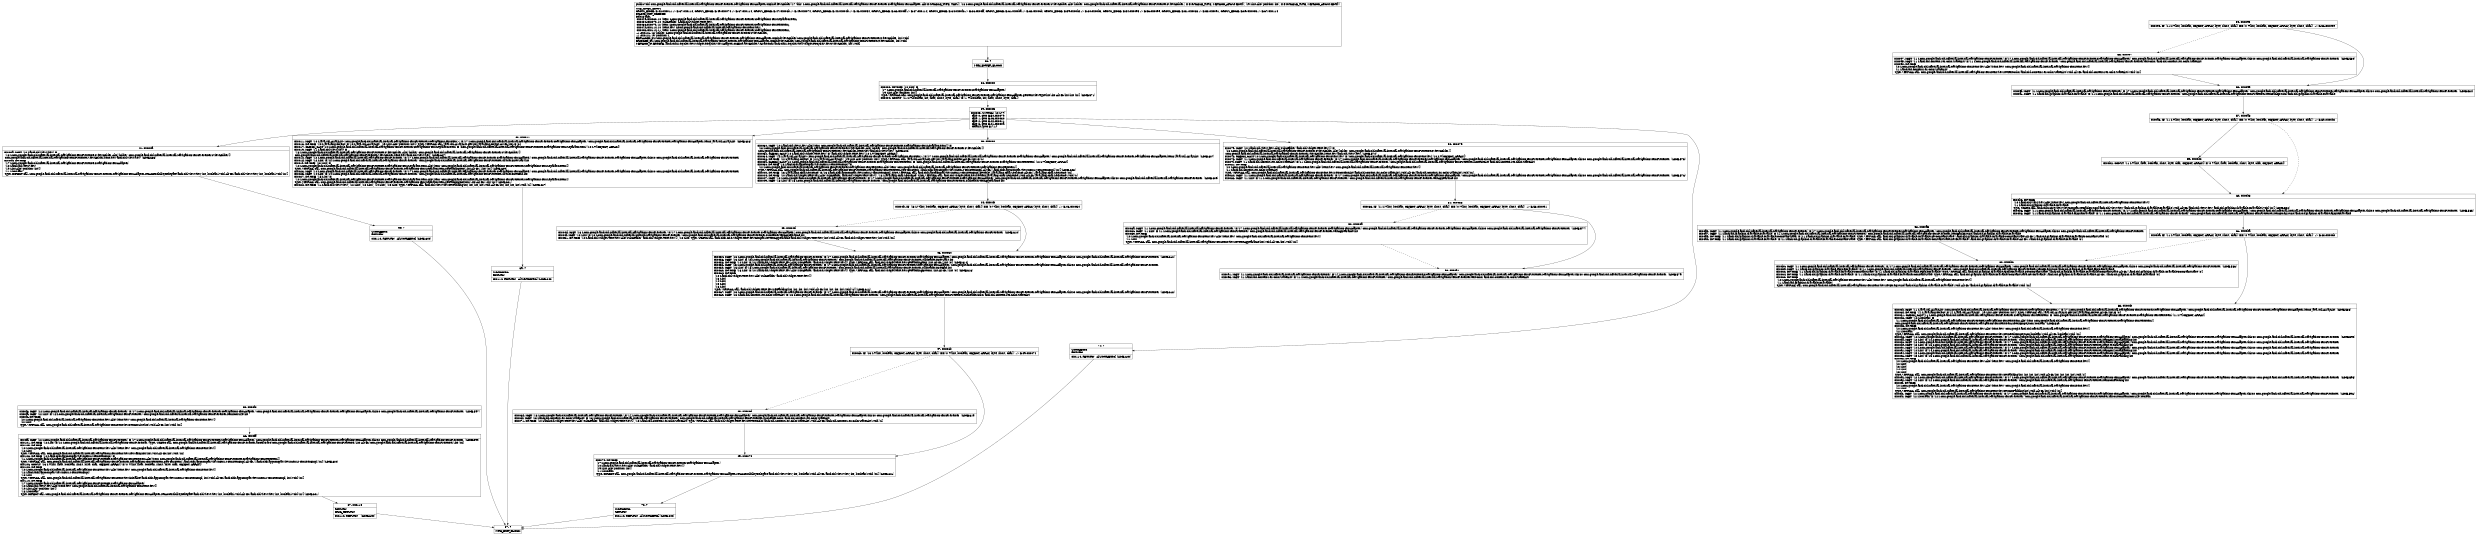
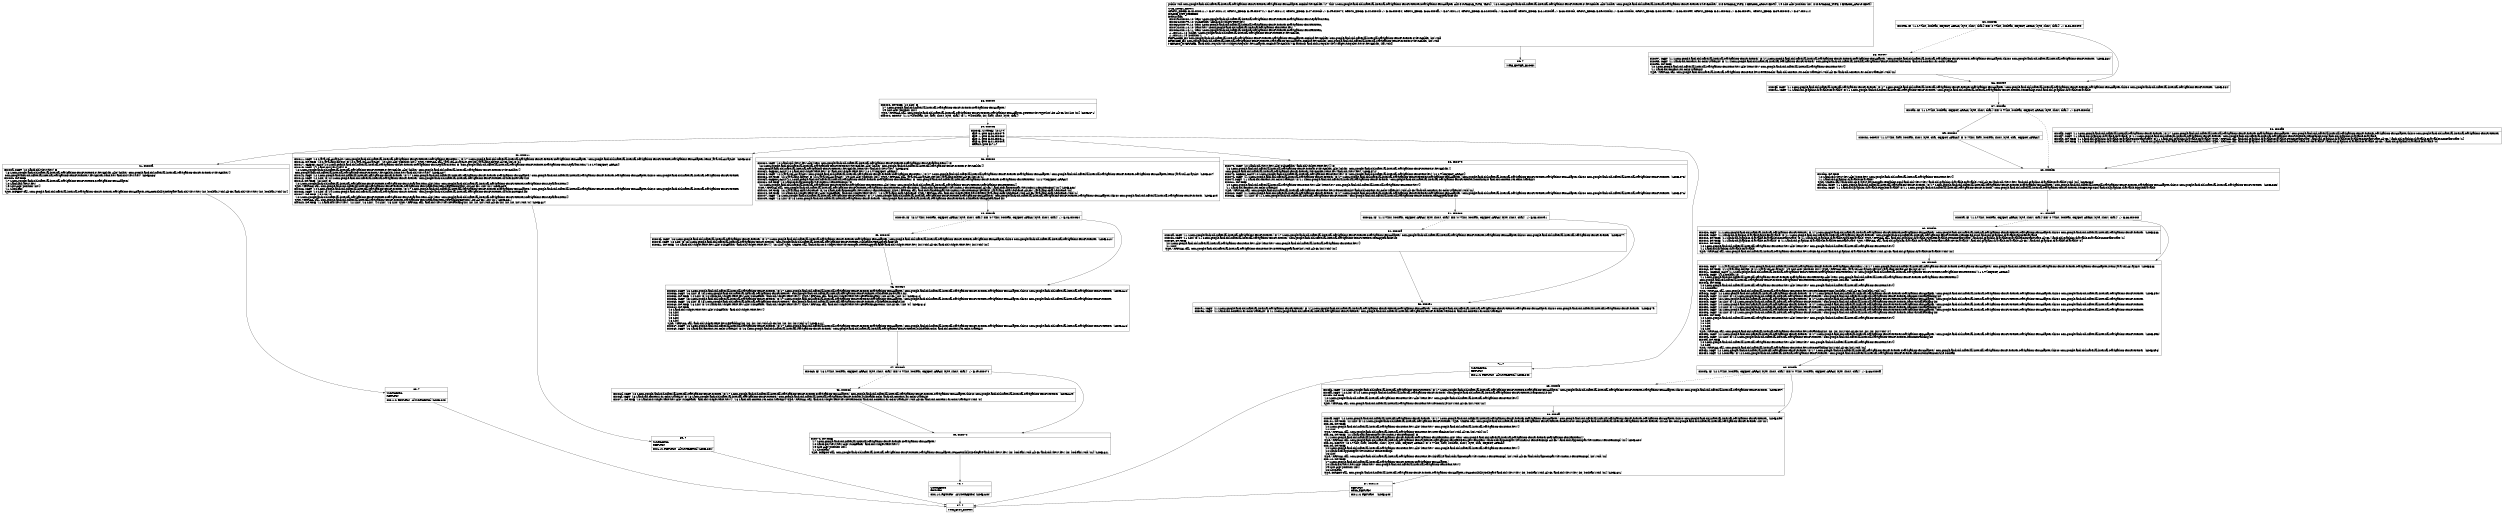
edge "36: ?" -> "38: 0x0000": removed
edge "58: 0x00a5" -> "62: 0x00bc": now "58: 0x00a5" -> "60: 0x00b3"
edge "52: 0x008a" -> "53: 0x0091": style dashed -> solid
node "64: 0x00f6": added
